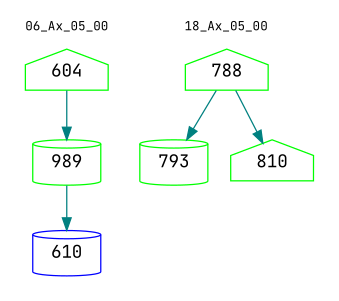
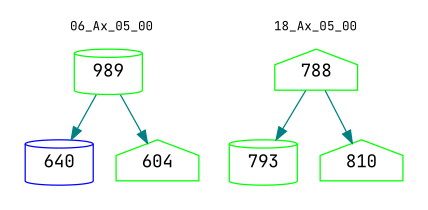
edge "604" -> "989": reversed
node "610": label "610" -> "640"
